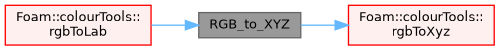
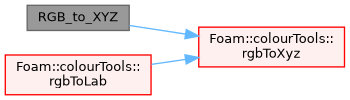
edge "Foam::colourTools:: rgbToLab" -> "RGB_to_XYZ": now "Foam::colourTools:: rgbToLab" -> "Foam::colourTools:: rgbToXyz"
